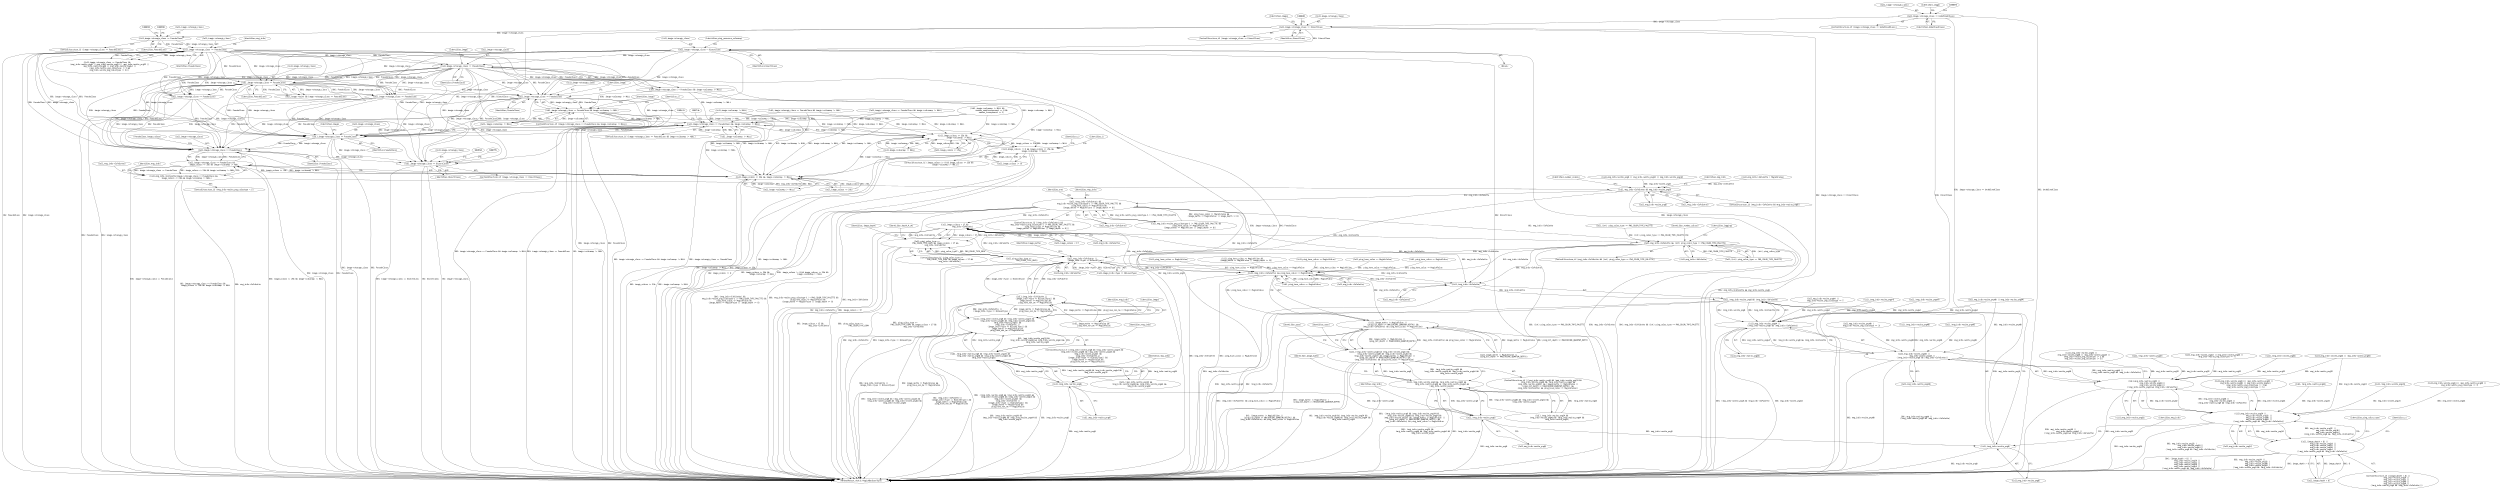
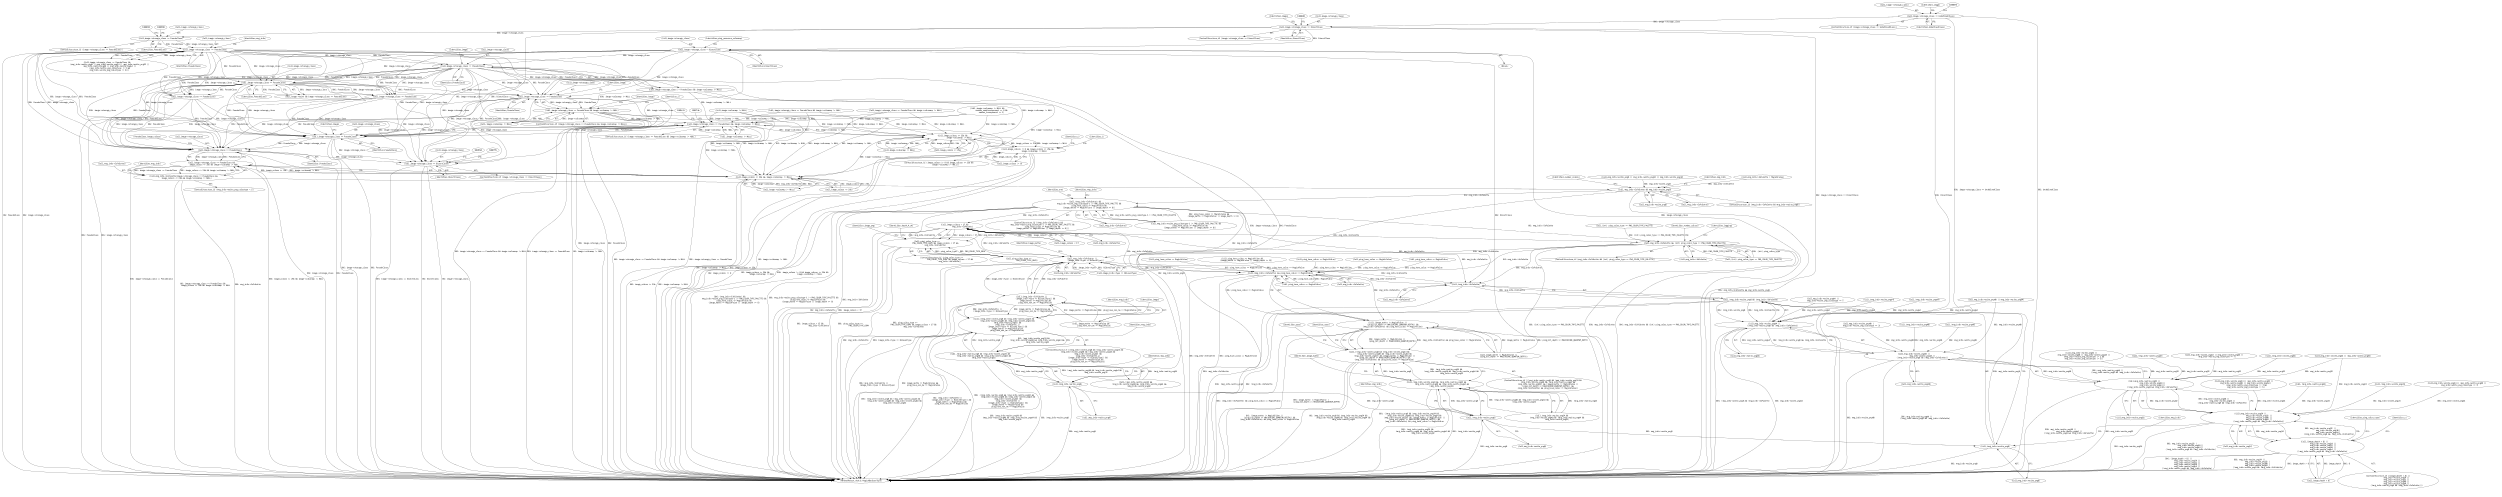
node "(Identifier,image_depth)": label "(Identifier,image_depth)" -> "(Identifier,image_png)"
edge "(Call,!mng_info->write_png8 && !mng_info->IsPalette)" -> "(Call,!mng_info->IsPalette)": added, label "CFG:"
